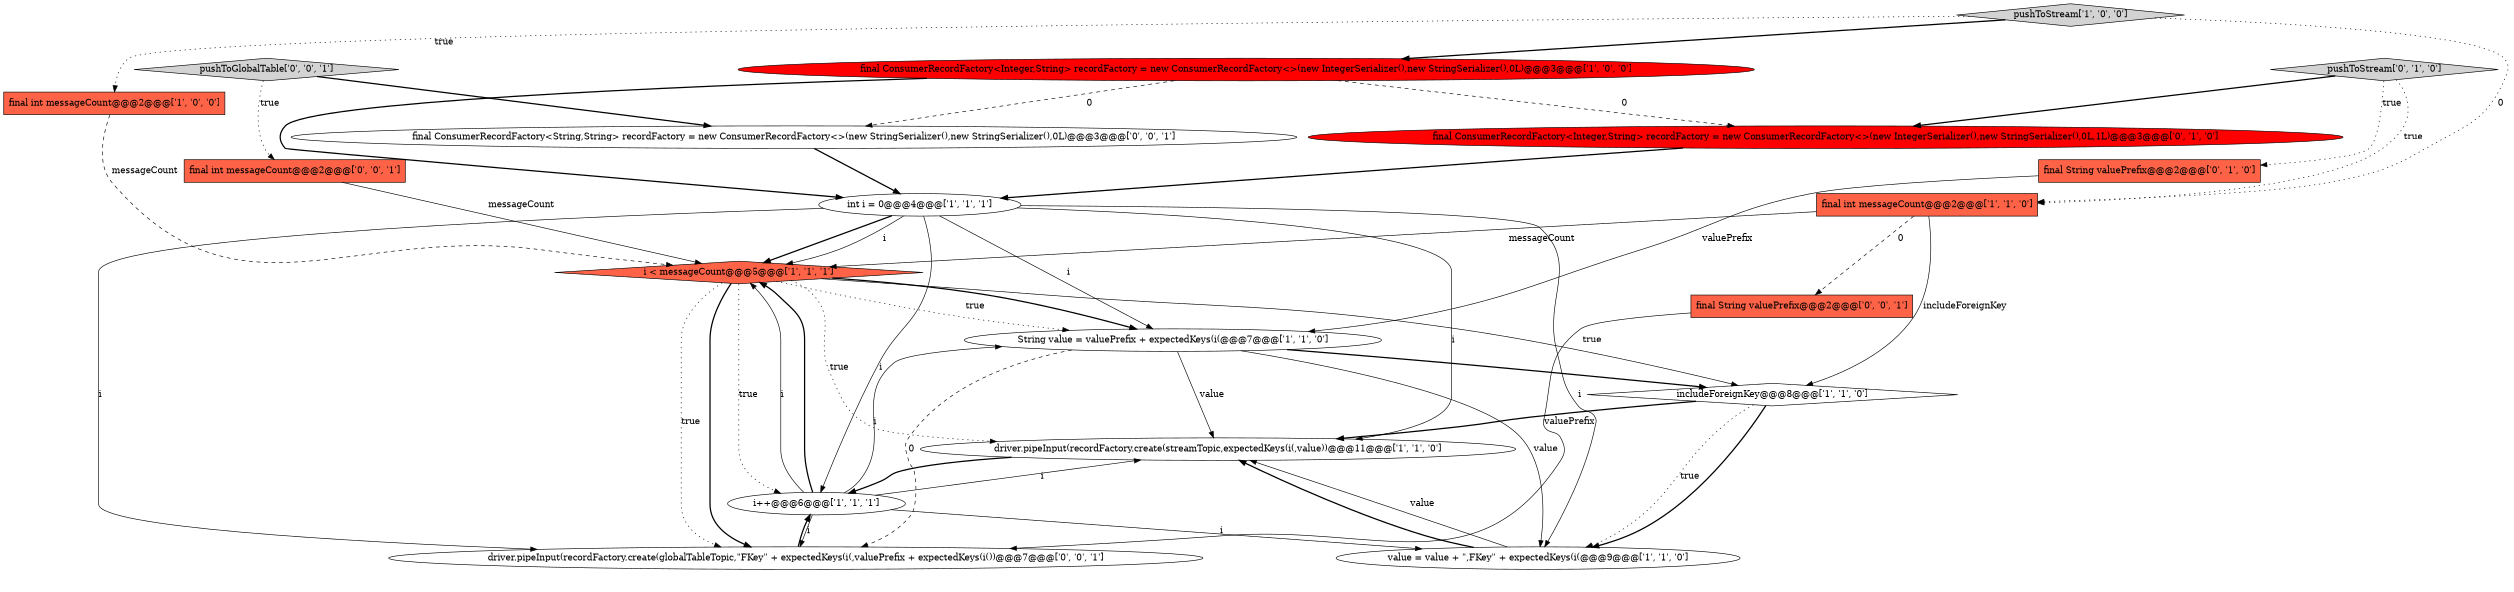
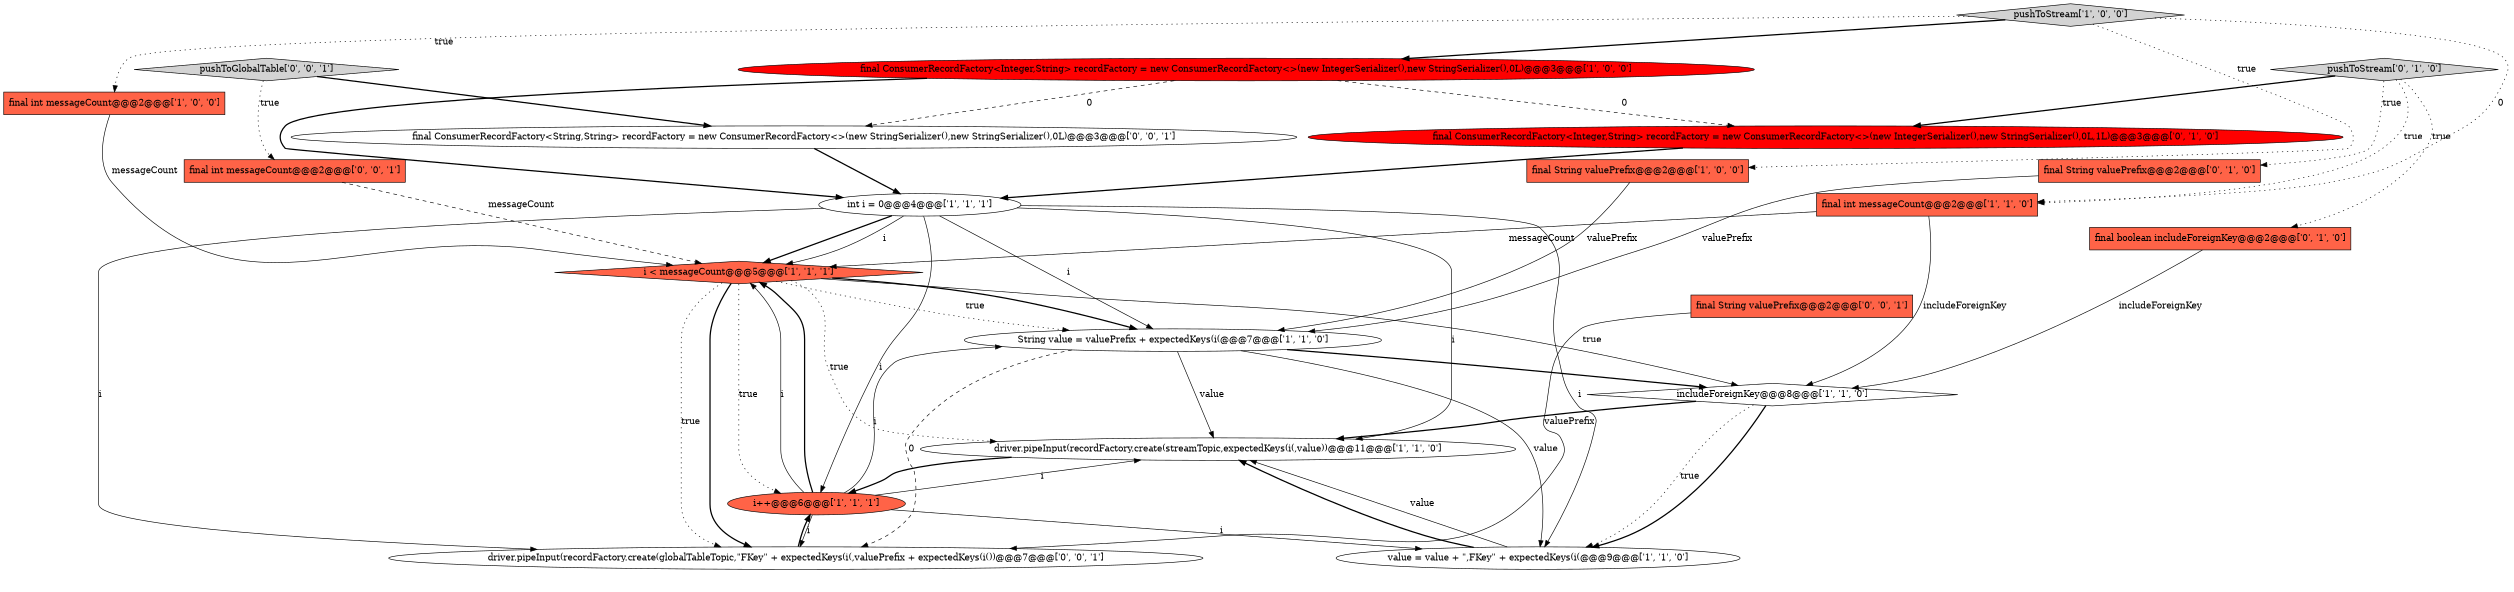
node "final String valuePrefix@@@2@@@['1', '0', '0']": added
edge "final int messageCount@@@2@@@['0', '0', '1']" -> "i < messageCount@@@5@@@['1', '1', '1']": style solid -> dashed
node "final boolean includeForeignKey@@@2@@@['0', '1', '0']": added
edge "final int messageCount@@@2@@@['1', '1', '0']" -> "final String valuePrefix@@@2@@@['0', '0', '1']": removed, label "0"
edge "final int messageCount@@@2@@@['1', '0', '0']" -> "i < messageCount@@@5@@@['1', '1', '1']": style dashed -> solid
node "i++@@@6@@@['1', '1', '1']": fillcolor white -> tomato
